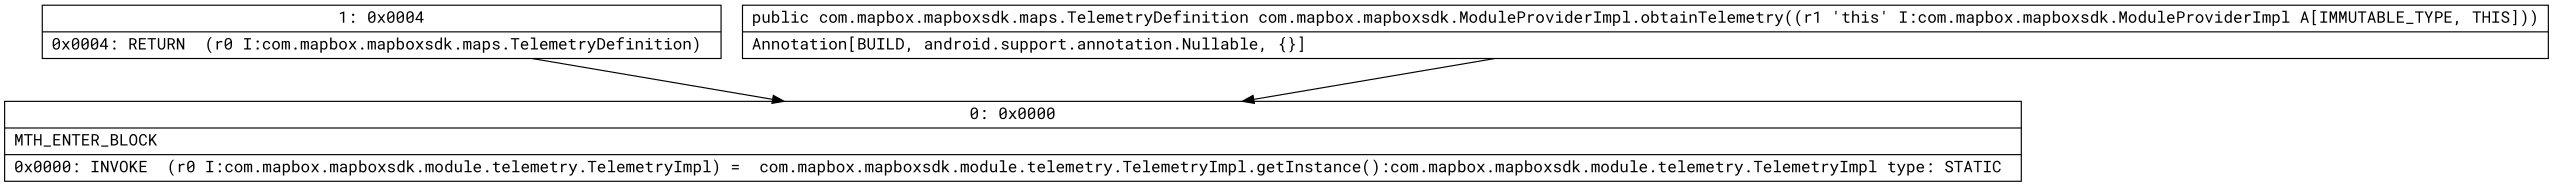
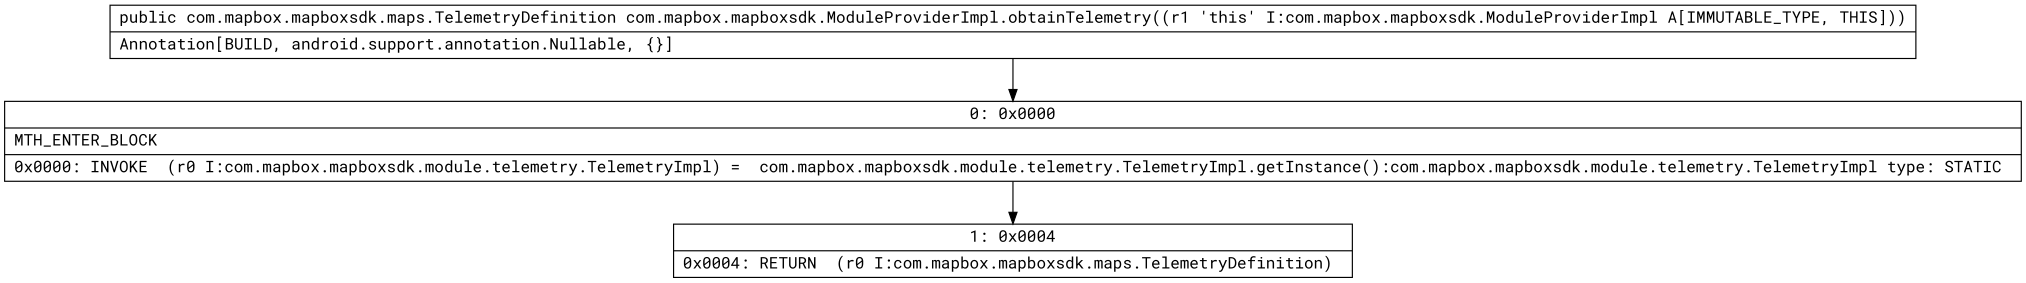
edge "1: 0x0004" -> "0: 0x0000": reversed
